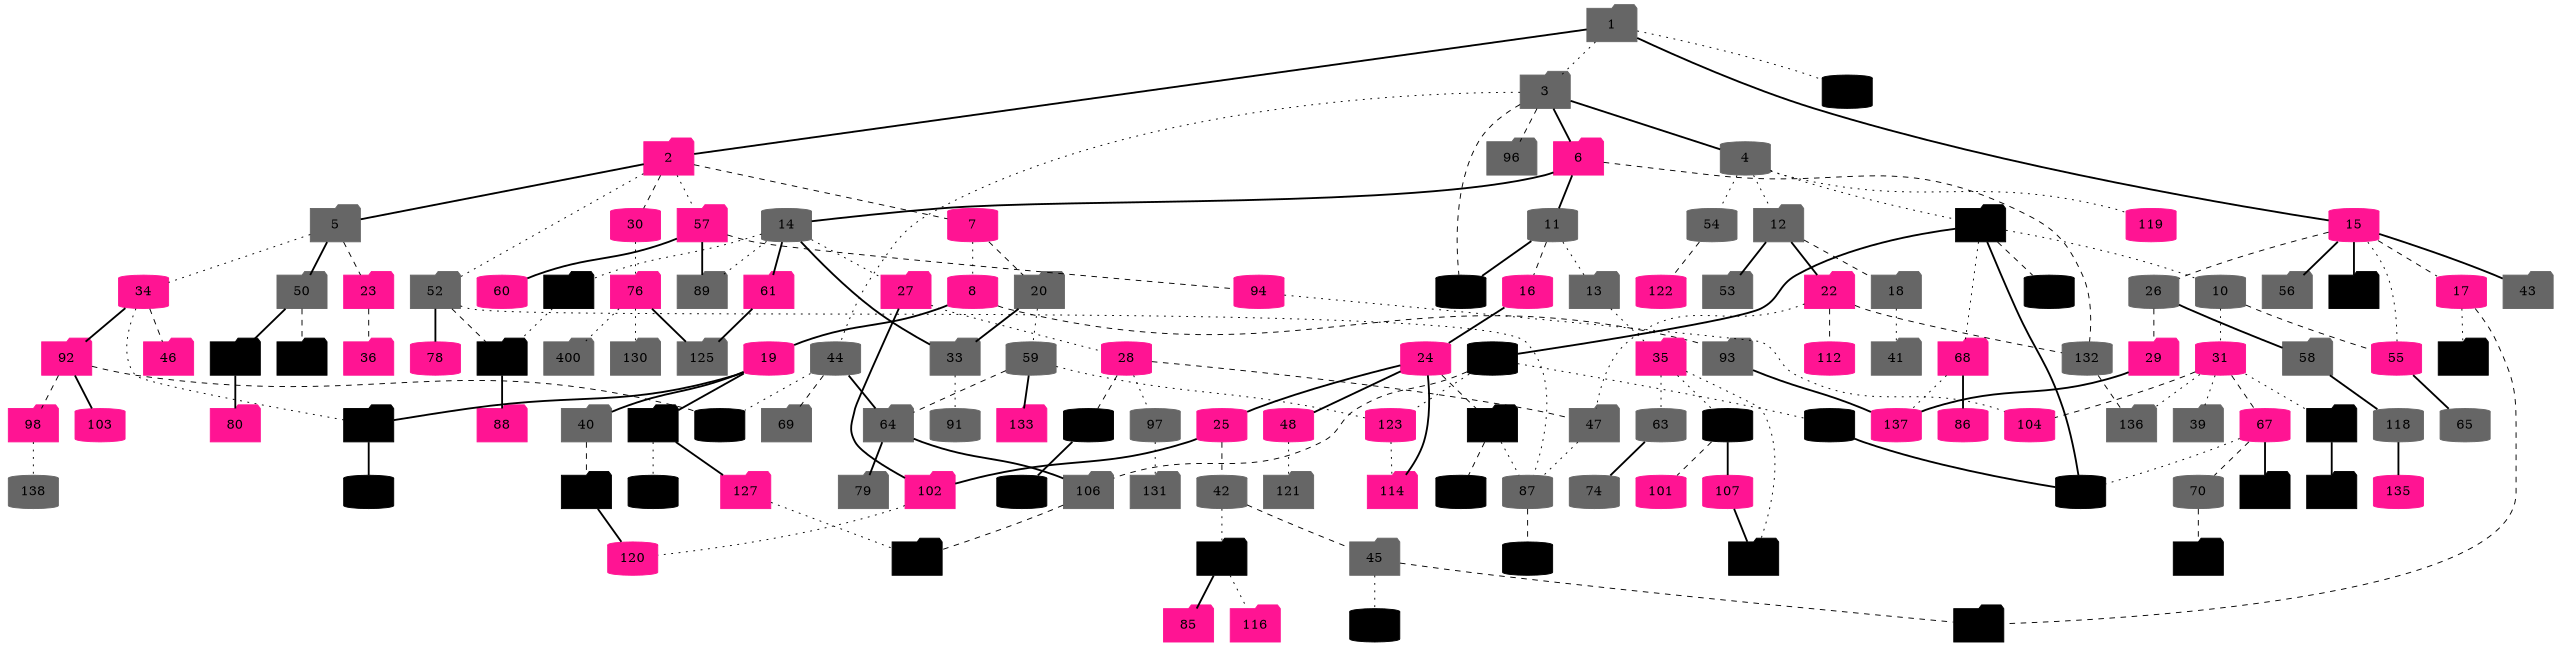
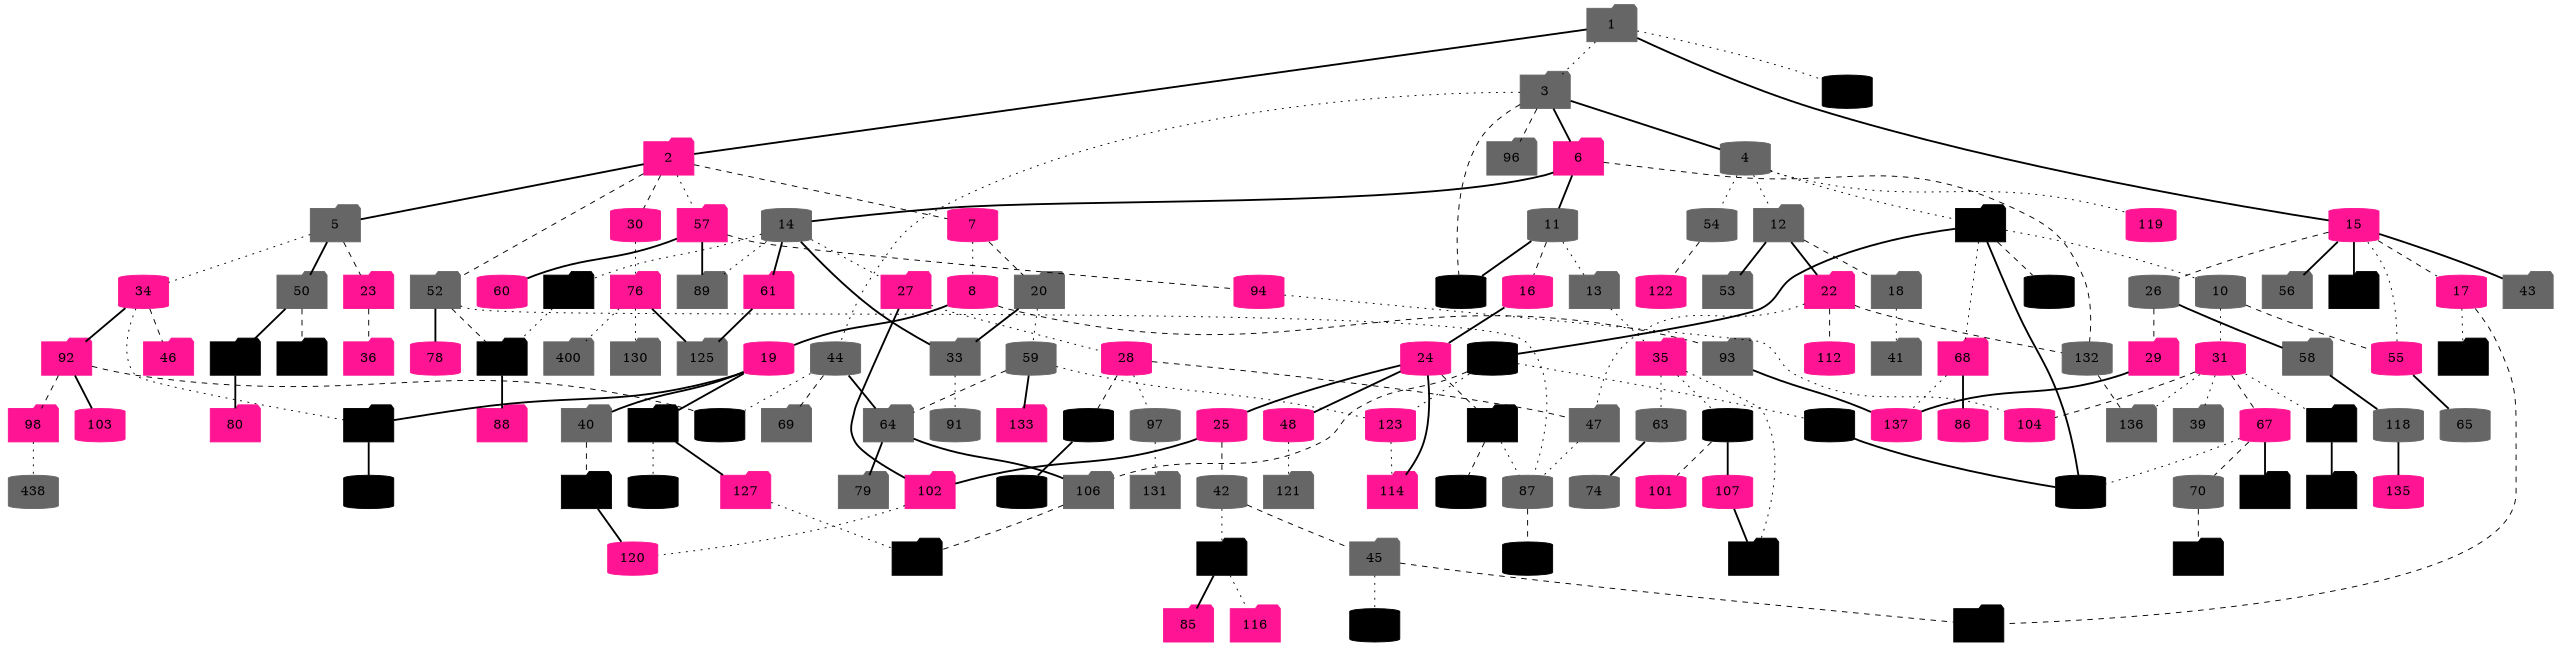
edge "2" -- "52": style dotted -> dashed
node "138": label "138" -> "438"
